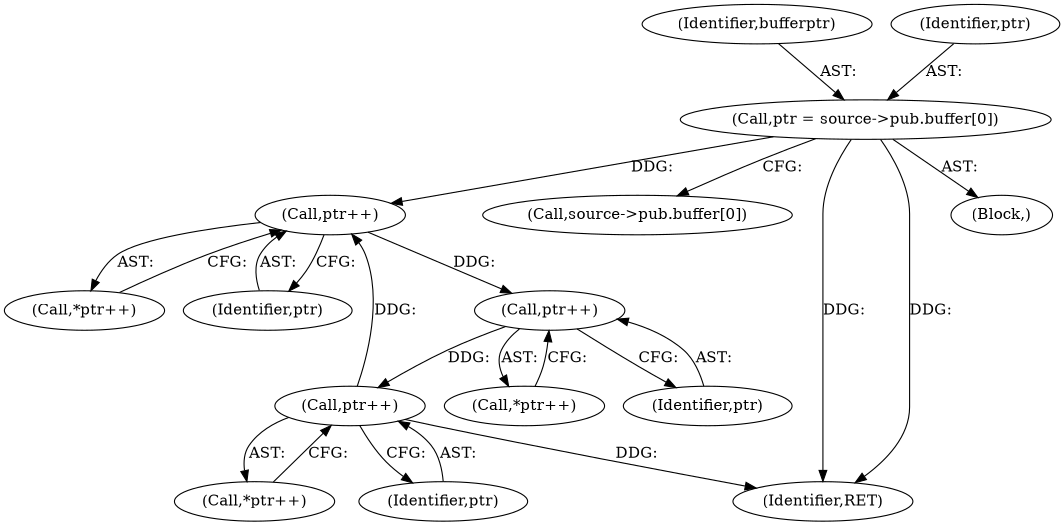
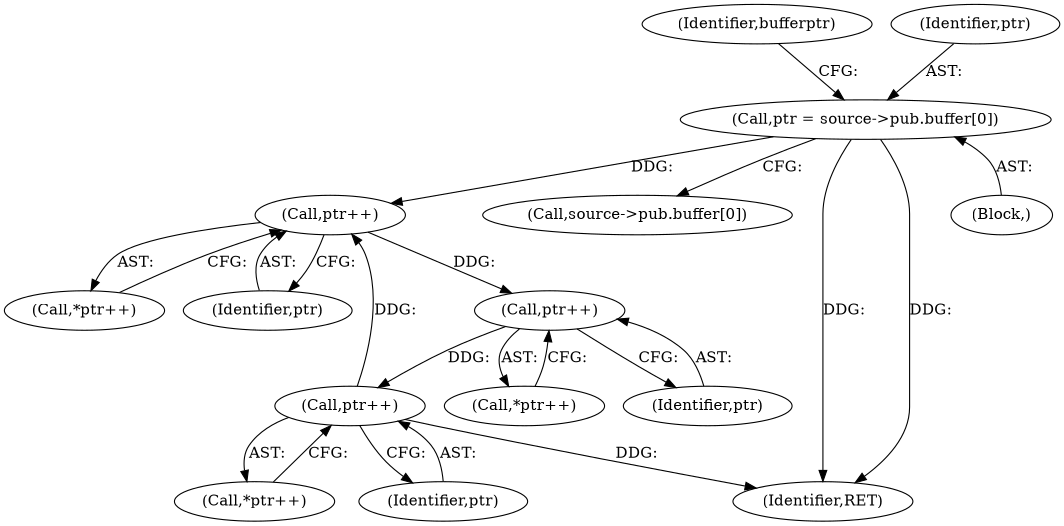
edge "(Identifier,bufferptr)" -> "(Call,ptr = source->pub.buffer[0])": label "AST: " -> "CFG: "
edge "(Call,ptr = source->pub.buffer[0])" -> "(Block,)": reversed
